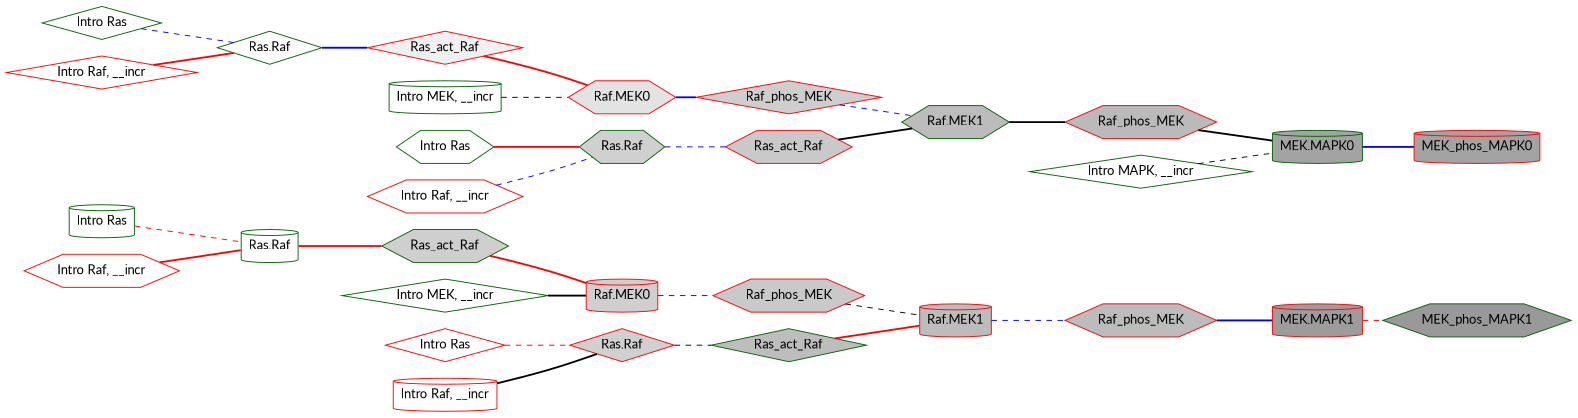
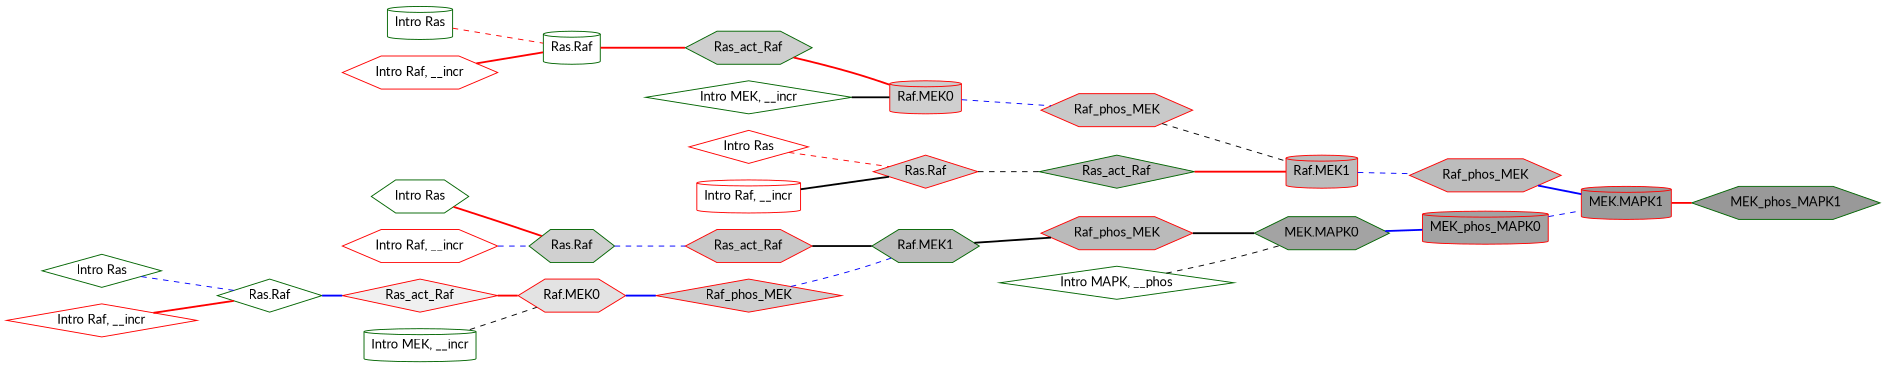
node "MEK.MAPK0": shape cylinder -> hexagon
node "Intro MAPK, __incr": label "Intro MAPK, __incr" -> "Intro MAPK, __phos"
edge "MEK.MAPK1" -- "MEK_phos_MAPK0": added
edge "MEK.MAPK1" -- "MEK_phos_MAPK1": style dashed -> bold
